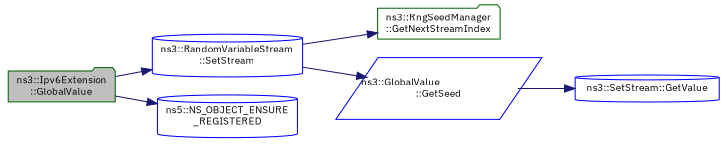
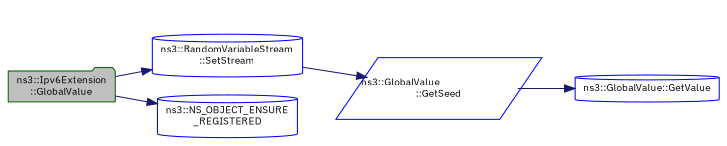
node "ns3::RngSeedManager ::GetNextStreamIndex": removed
node "ns3::SetStream::GetValue": label "ns3::SetStream::GetValue" -> "ns3::GlobalValue::GetValue"
node "ns5::NS_OBJECT_ENSURE _REGISTERED": label "ns5::NS_OBJECT_ENSURE _REGISTERED" -> "ns3::NS_OBJECT_ENSURE _REGISTERED"
